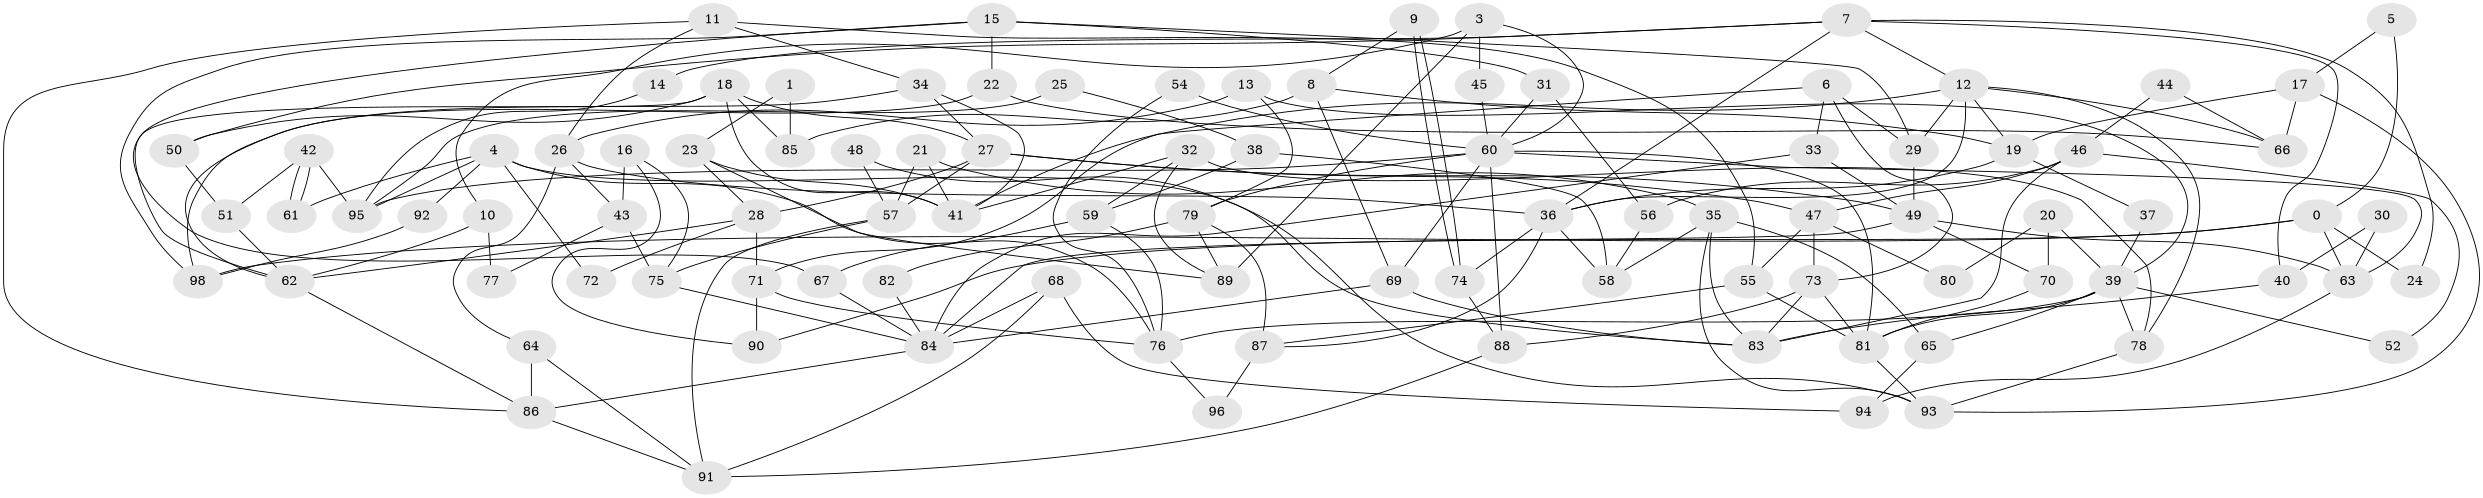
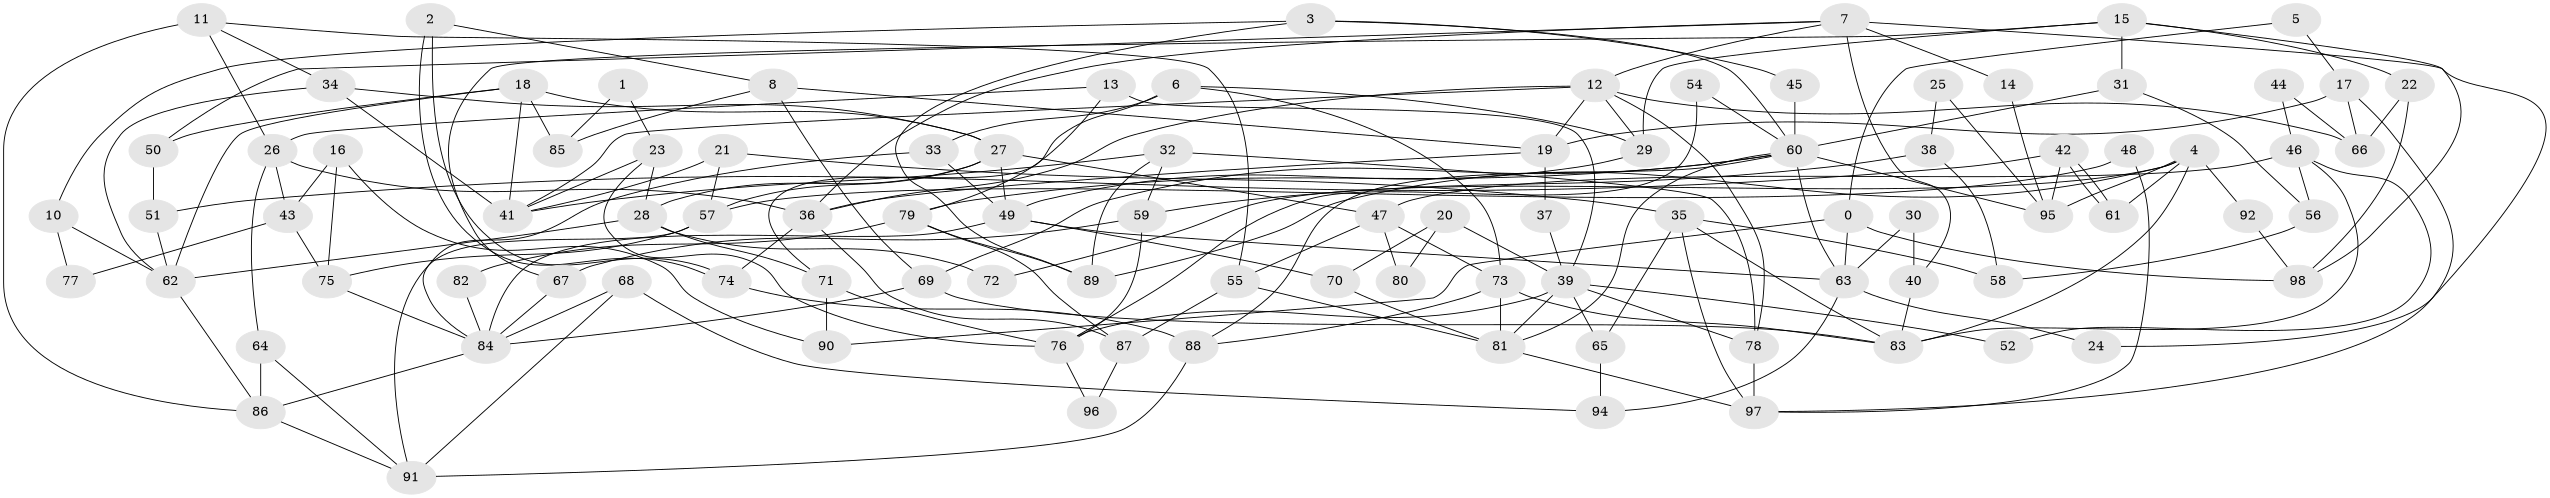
node "9": label "9" -> "2"
edge "36" -- "58": removed
edge "0" -- "24": now "63" -- "24"
node "93": label "93" -> "97"
